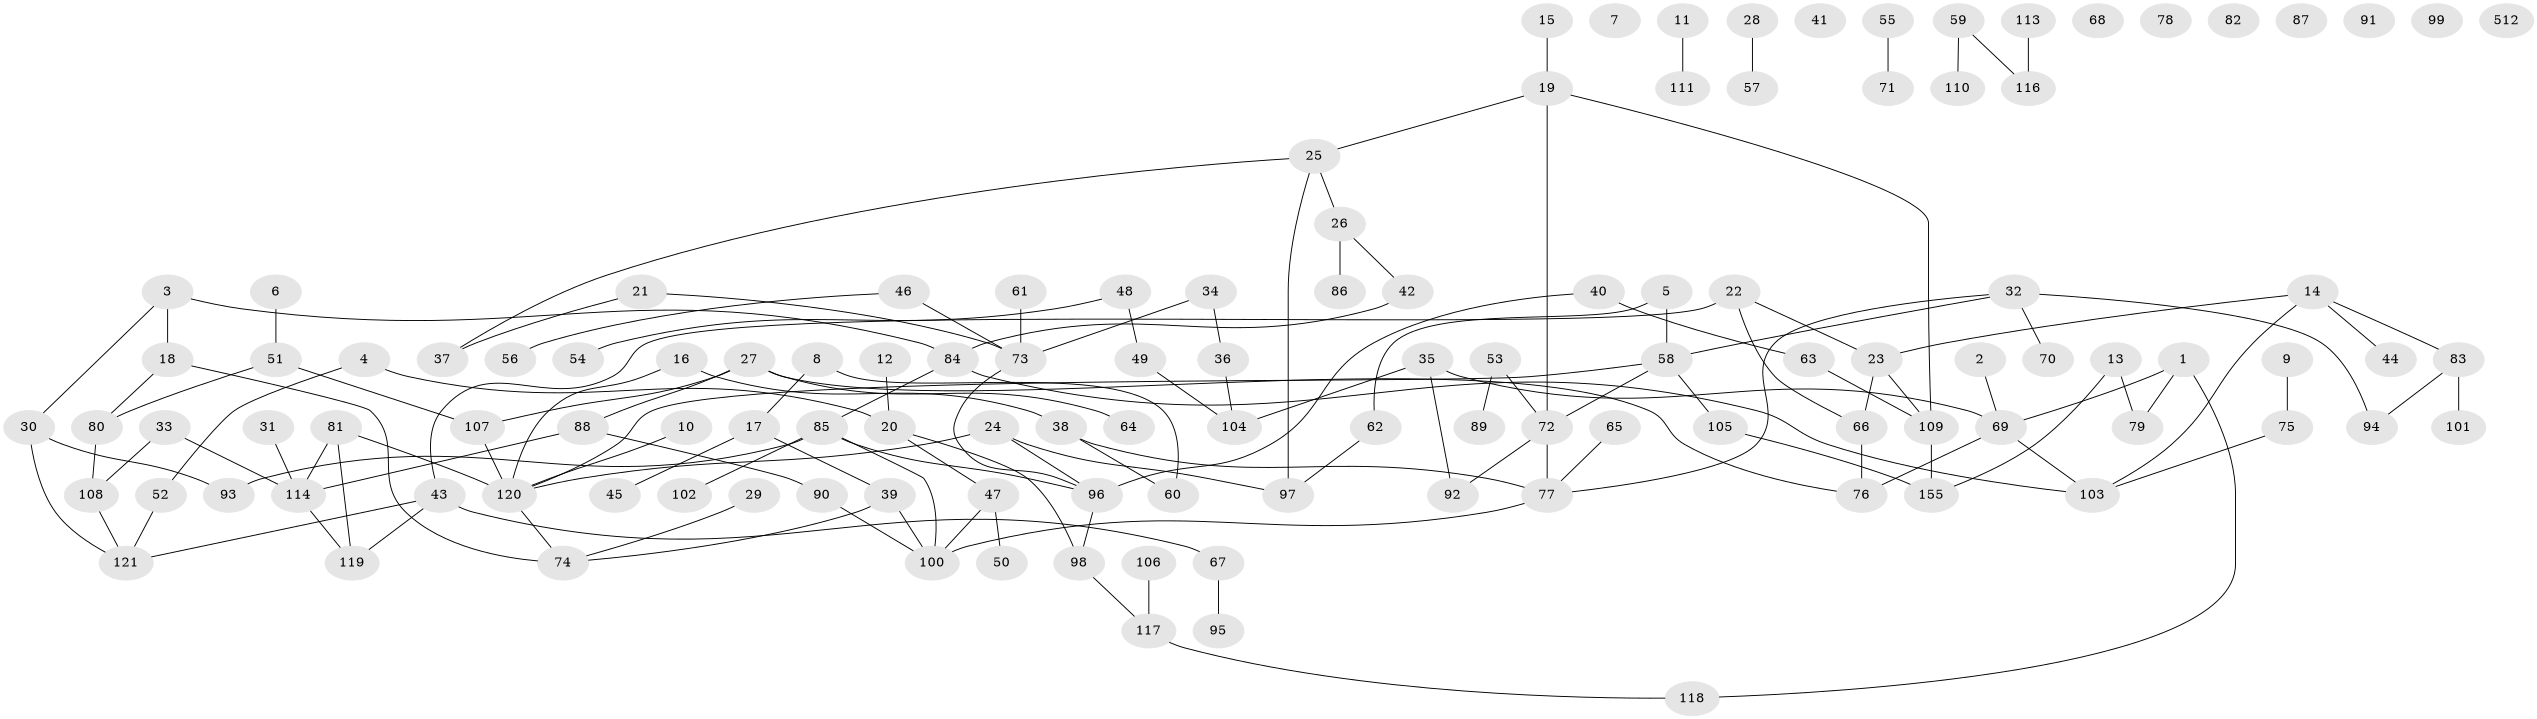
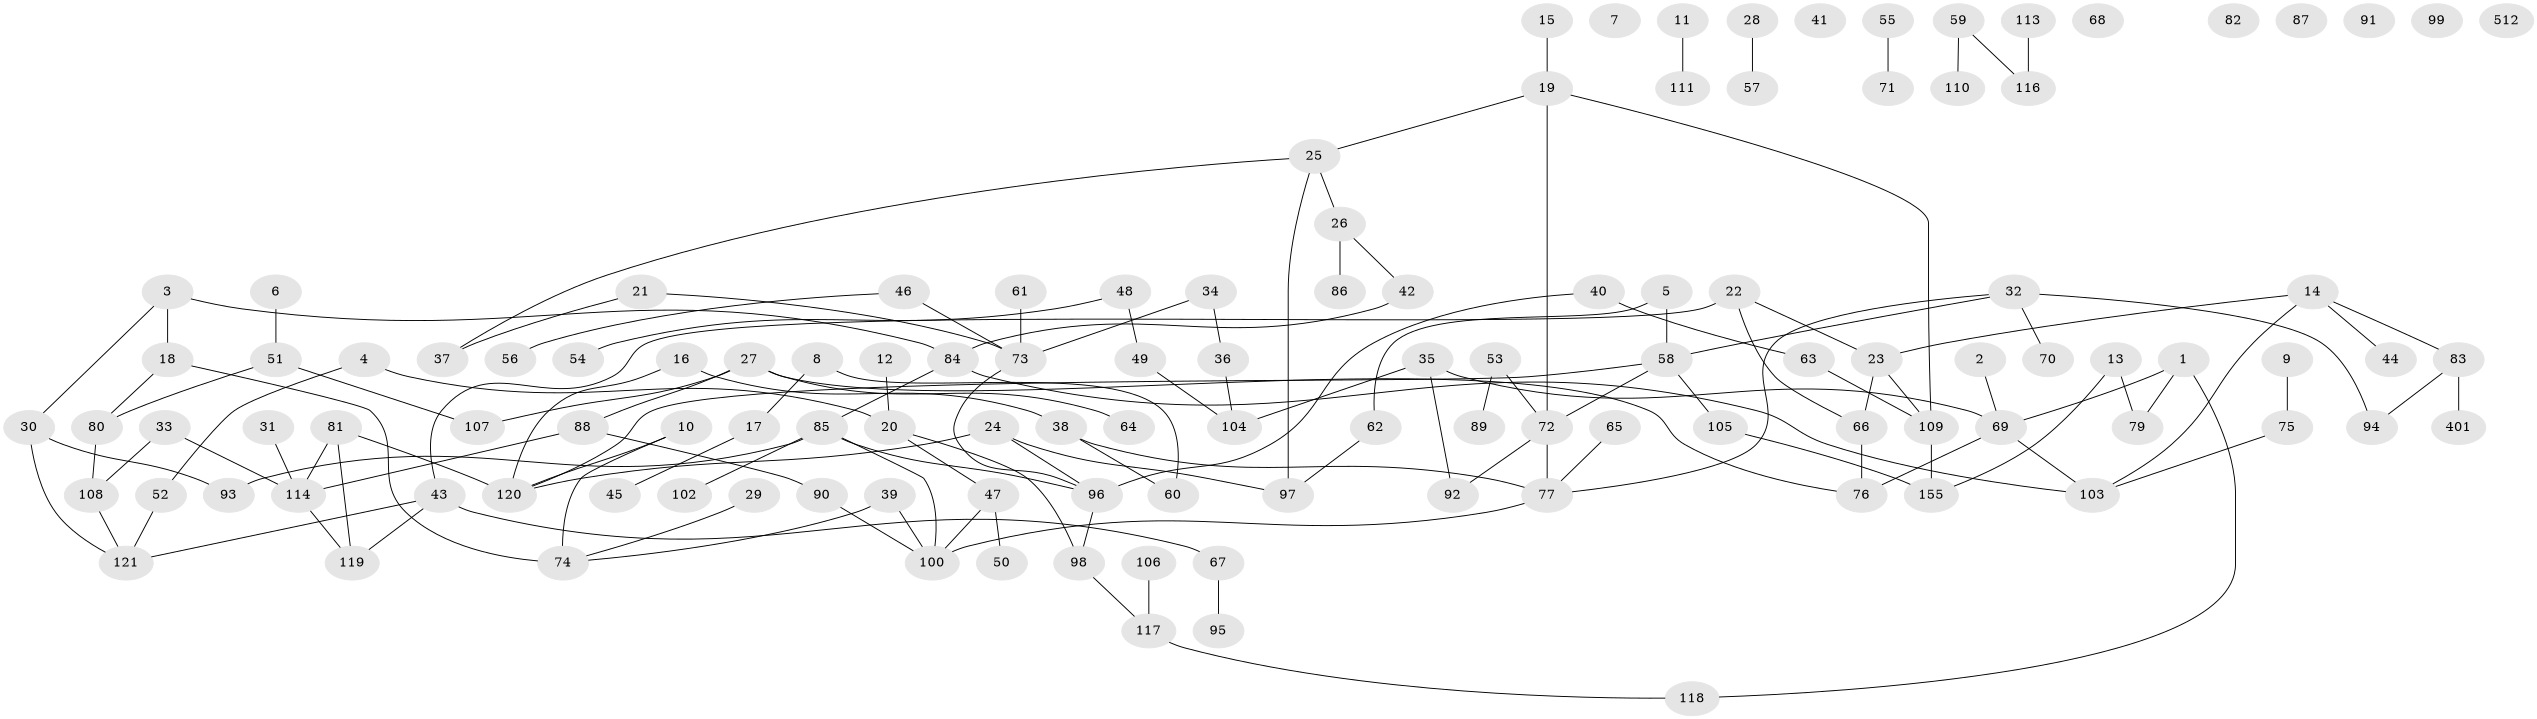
node "78": removed
node "101": label "101" -> "401"
edge "17" -- "39": removed
edge "107" -- "120": removed
edge "120" -- "74": now "10" -- "74"
